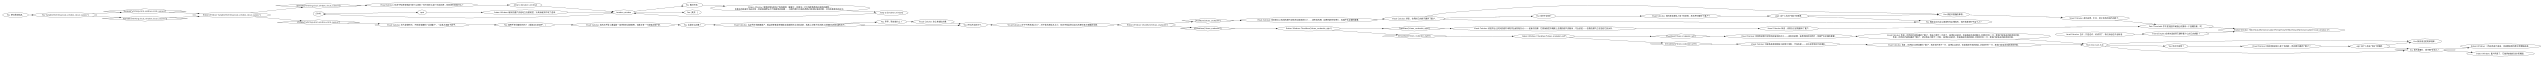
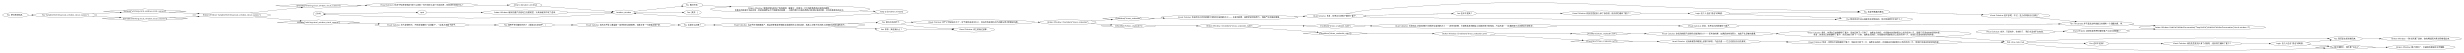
edge "Visual Calculus: 你之前做过的事。" -> "You: 评估冲击的尺寸。": reversed
edge "You: 我不需要它。我不要*任何人*。" -> "Broken Window: 一阵冷风涌了进来。你的脚趾因为寒冷而蜷缩起来。": now "You: 我应该去把鞋拿回来。" -> "Broken Window: 一阵冷风涌了进来。你的脚趾因为寒冷而蜷缩起来。"
